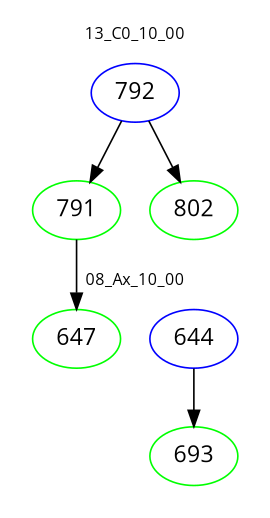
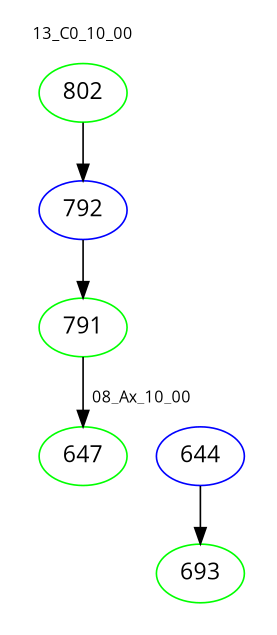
edge "792" -> "802": reversed
